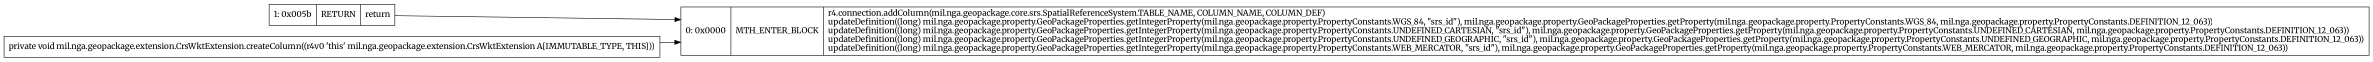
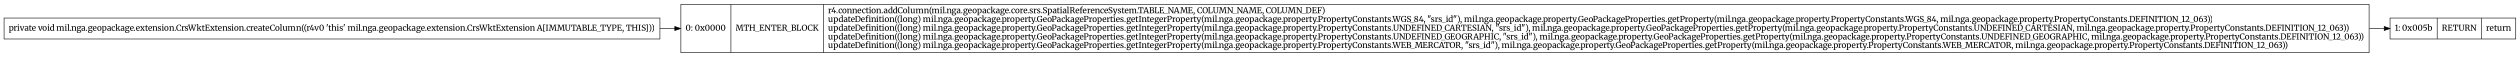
edge "1: 0x005b" -> "0: 0x0000": reversed
